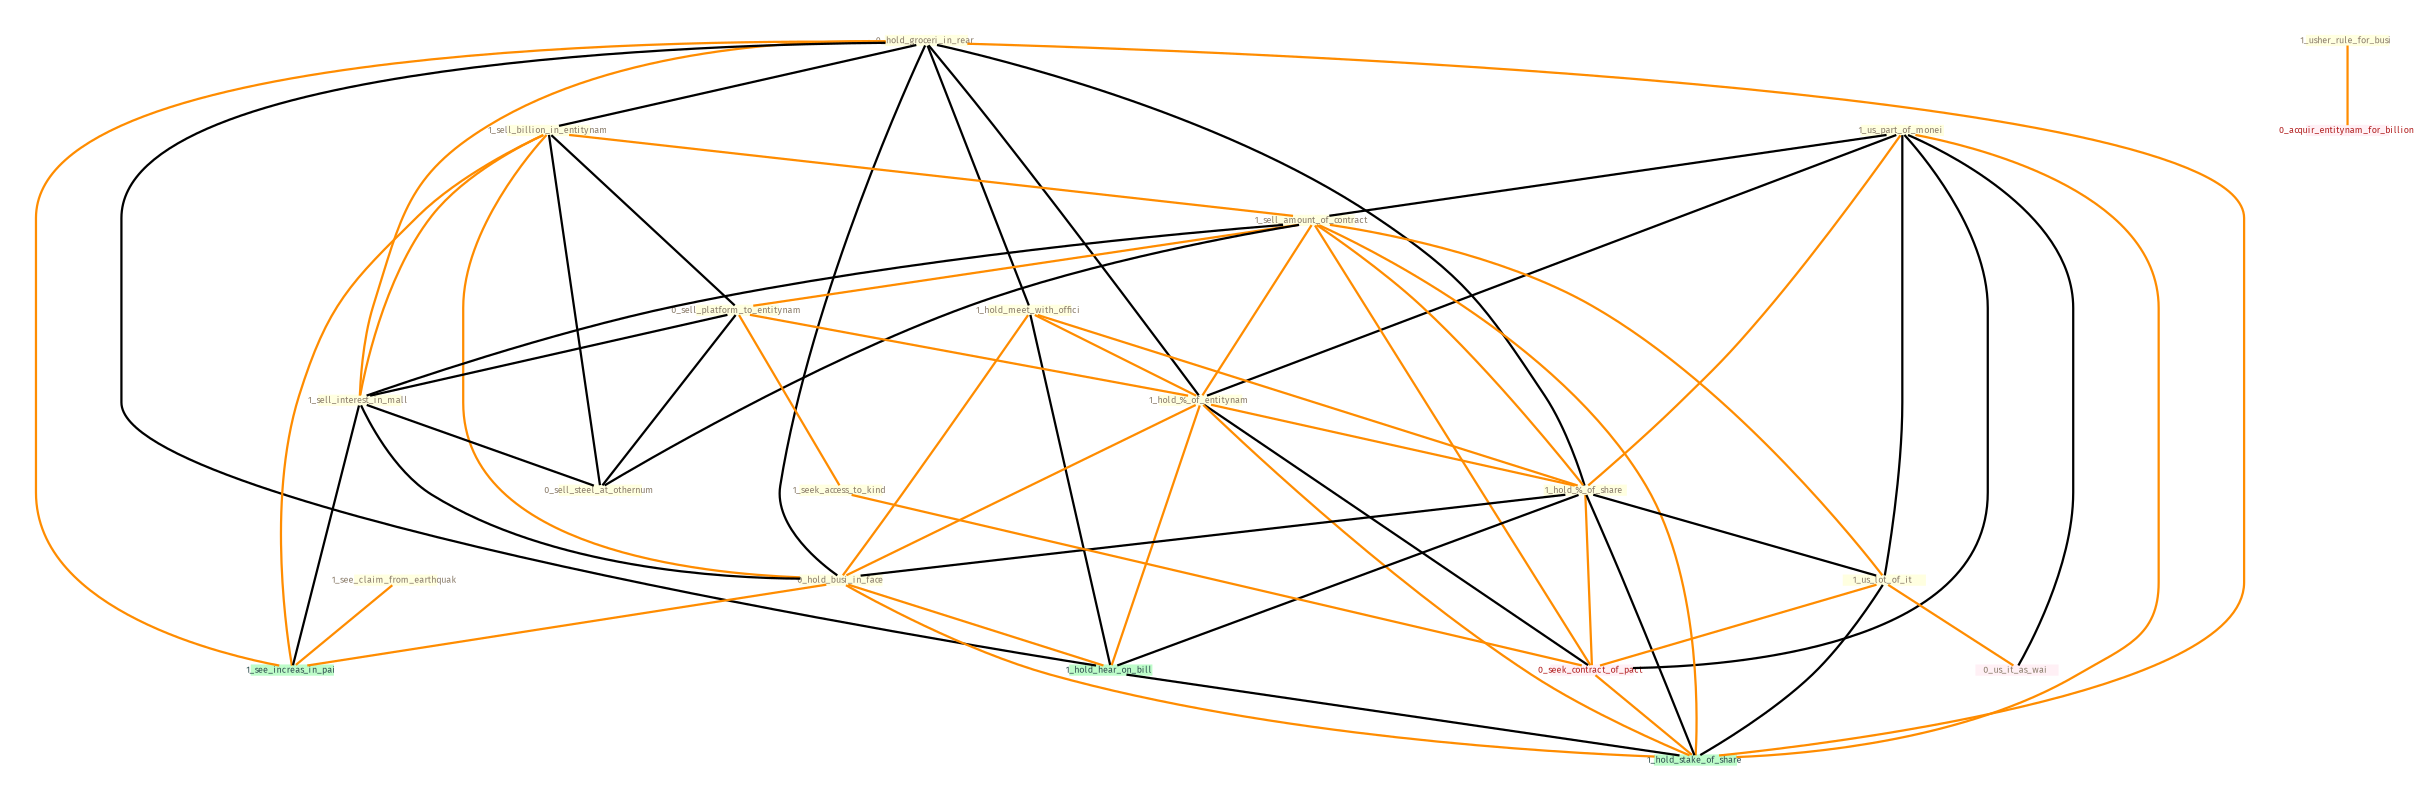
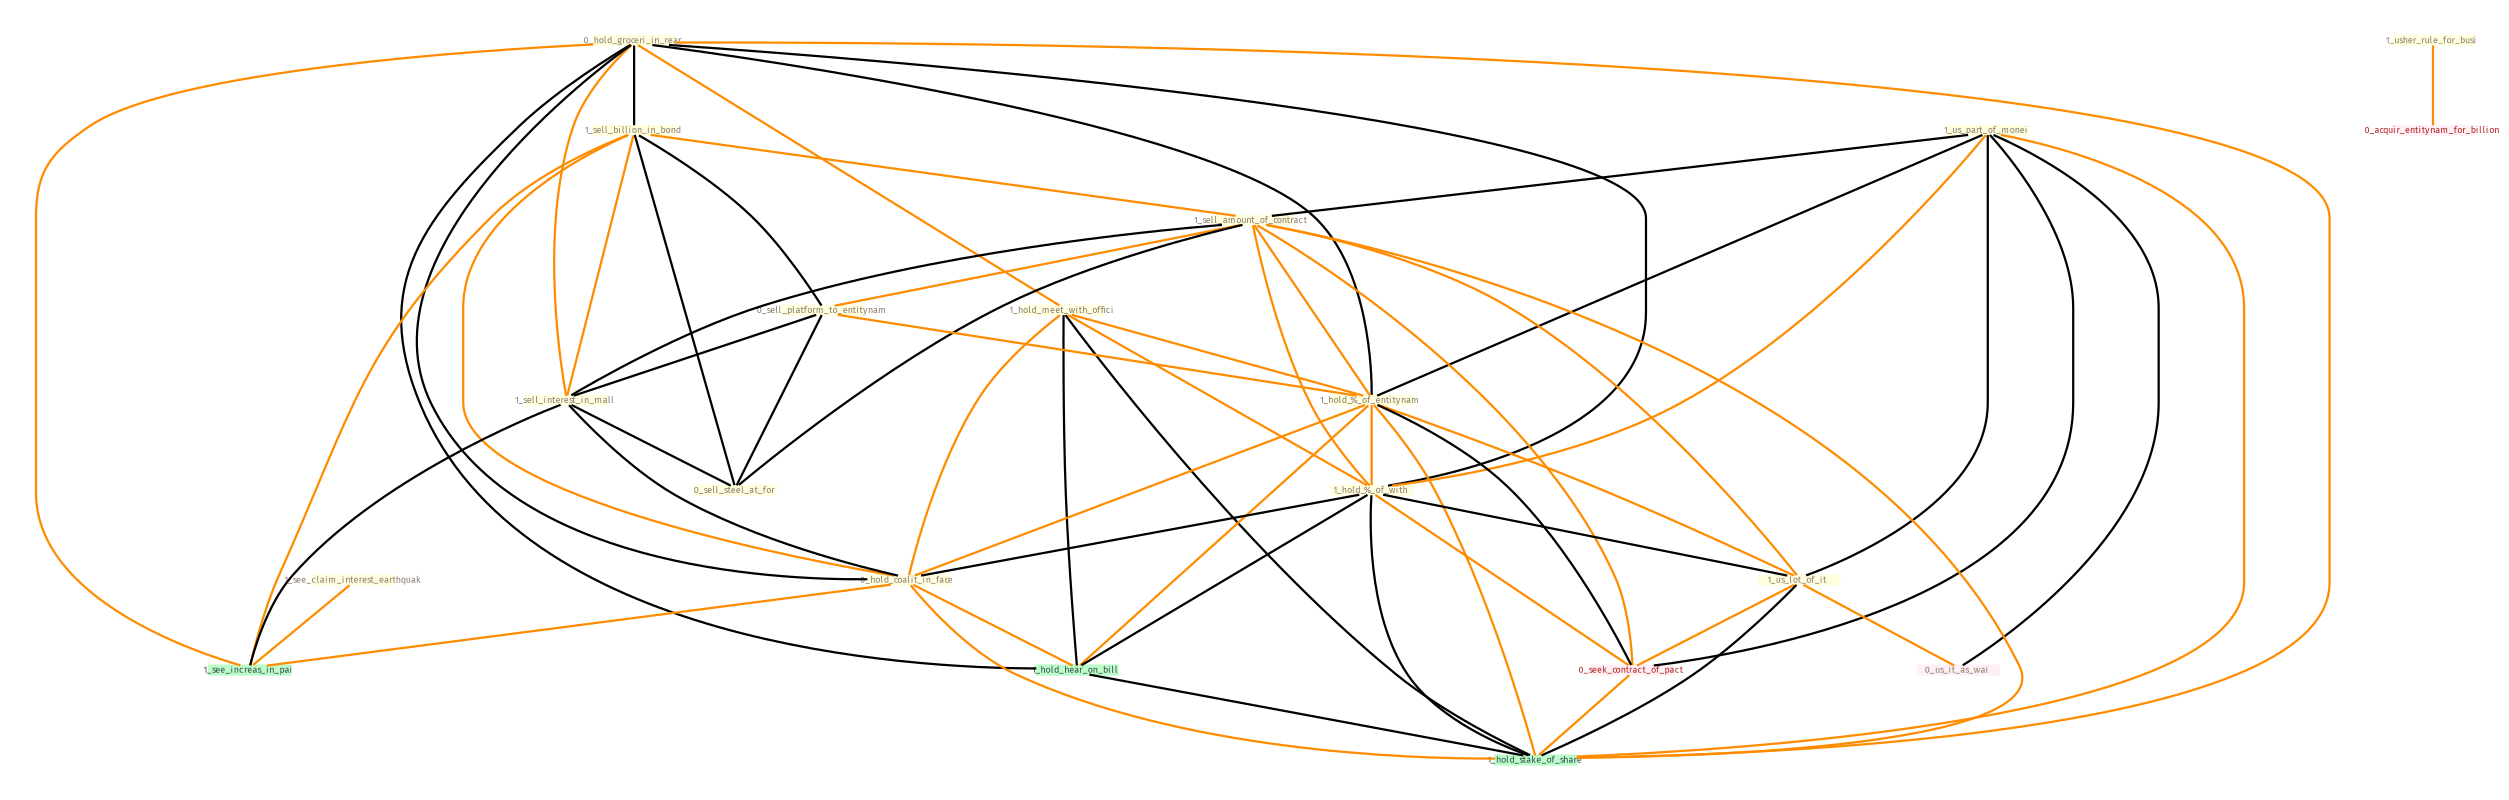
node "1_sell_billion_in_entitynam": label "1_sell_billion_in_entitynam" -> "1_sell_billion_in_bond"
edge "0_hold_groceri_in_rear" -- "1_hold_meet_with_offici": color black -> darkorange
edge "1_hold_%_of_entitynam" -- "1_us_lot_of_it": added
node "0_sell_steel_at_othernum": label "0_sell_steel_at_othernum" -> "0_sell_steel_at_for"
node "1_seek_access_to_kind": removed
node "1_hold_%_of_share": label "1_hold_%_of_share" -> "1_hold_%_of_with"
edge "1_hold_meet_with_offici" -- "1_hold_stake_of_share": added
node "1_see_claim_from_earthquak": label "1_see_claim_from_earthquak" -> "1_see_claim_interest_earthquak"
node "0_hold_busi_in_face": label "0_hold_busi_in_face" -> "0_hold_coalit_in_face"
